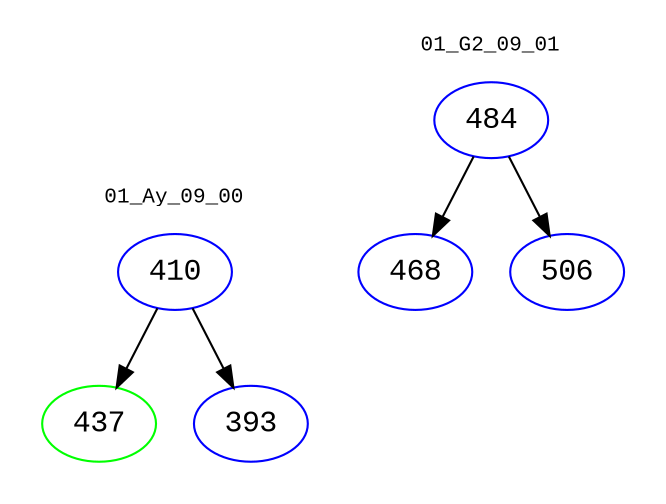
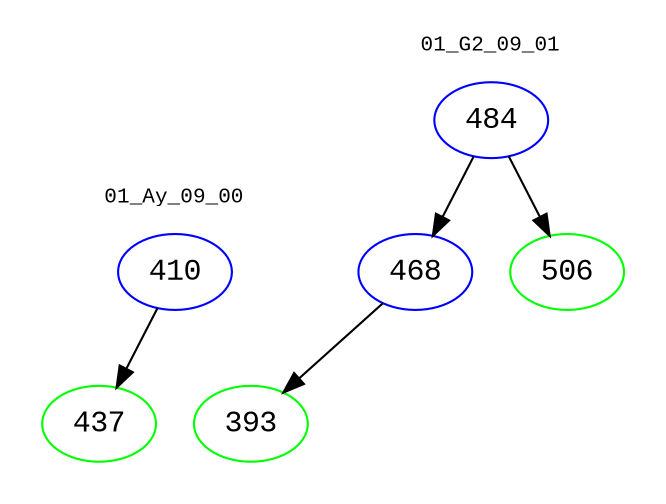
node "506": color blue -> green
edge "410" -> "393": now "468" -> "393"
node "393": color blue -> green
